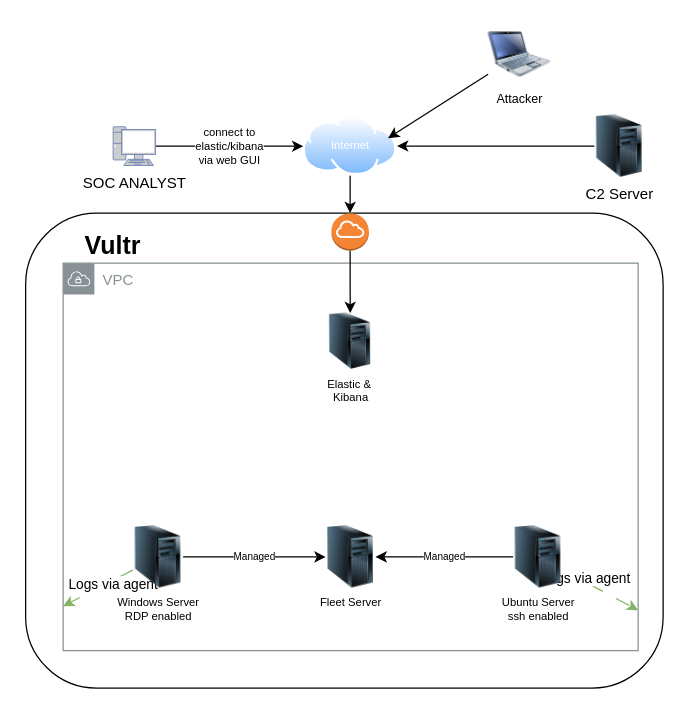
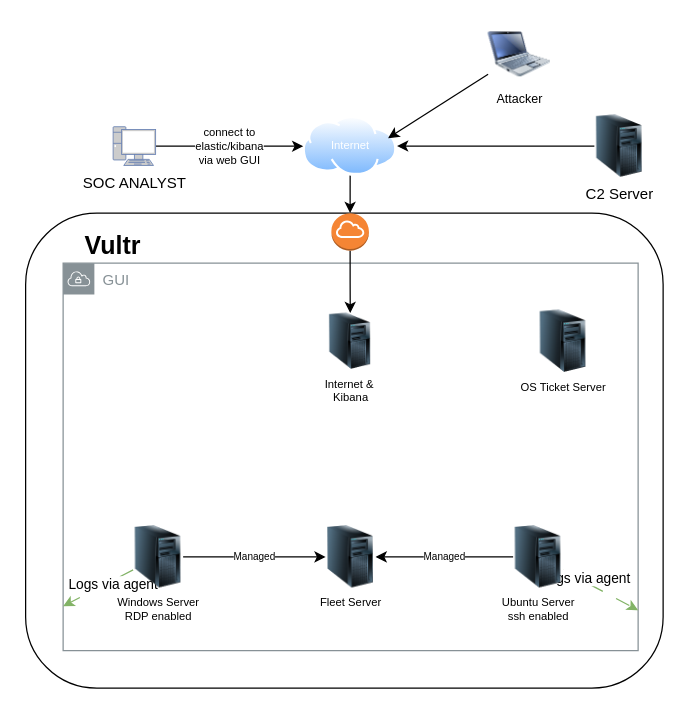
node "VPC": label "VPC" -> "GUI"
node "OS Ticket Server": added
node "Elastic & Kibana": label "Elastic & Kibana" -> "Internet & Kibana"
